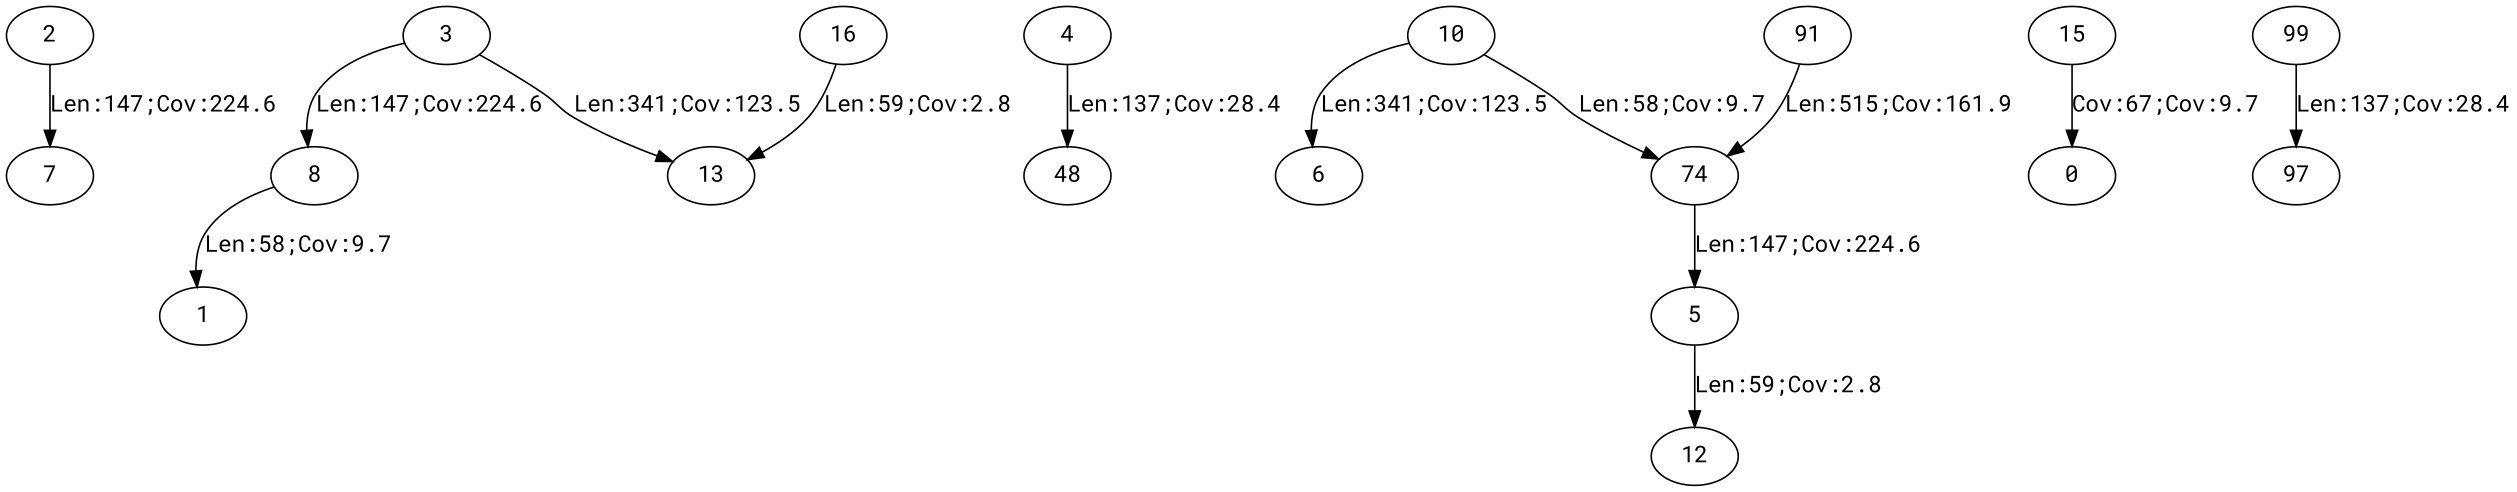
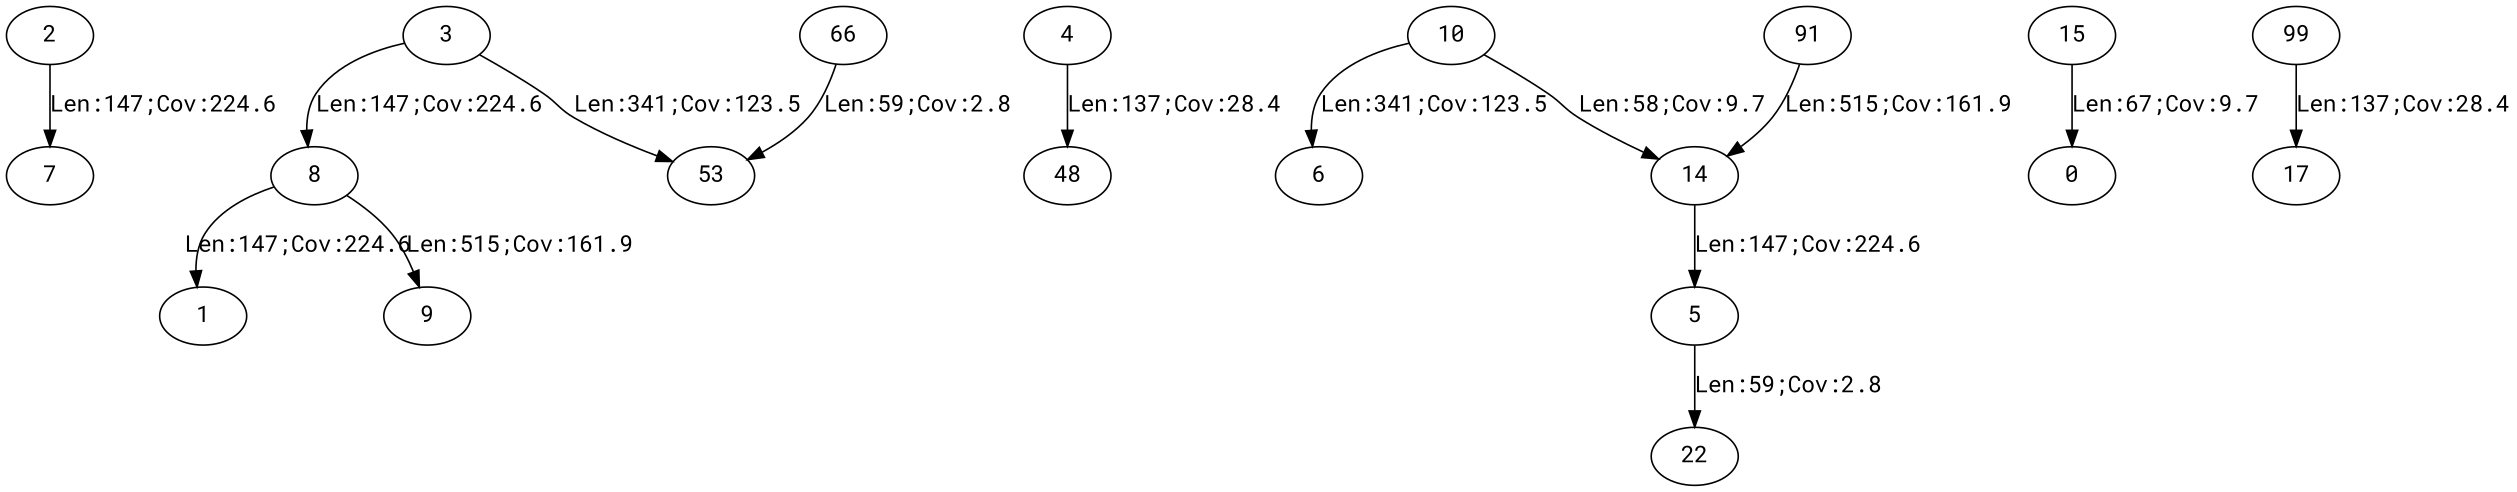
node "16": label "16" -> "66"
edge "15" -> "0": label "Cov:67;Cov:9.7" -> "Len:67;Cov:9.7"
node "13": label "13" -> "53"
node "74": label "74" -> "14"
node "97": label "97" -> "17"
edge "8" -> "1": label "Len:58;Cov:9.7" -> "Len:147;Cov:224.6"
node "9": added
node "12": label "12" -> "22"
